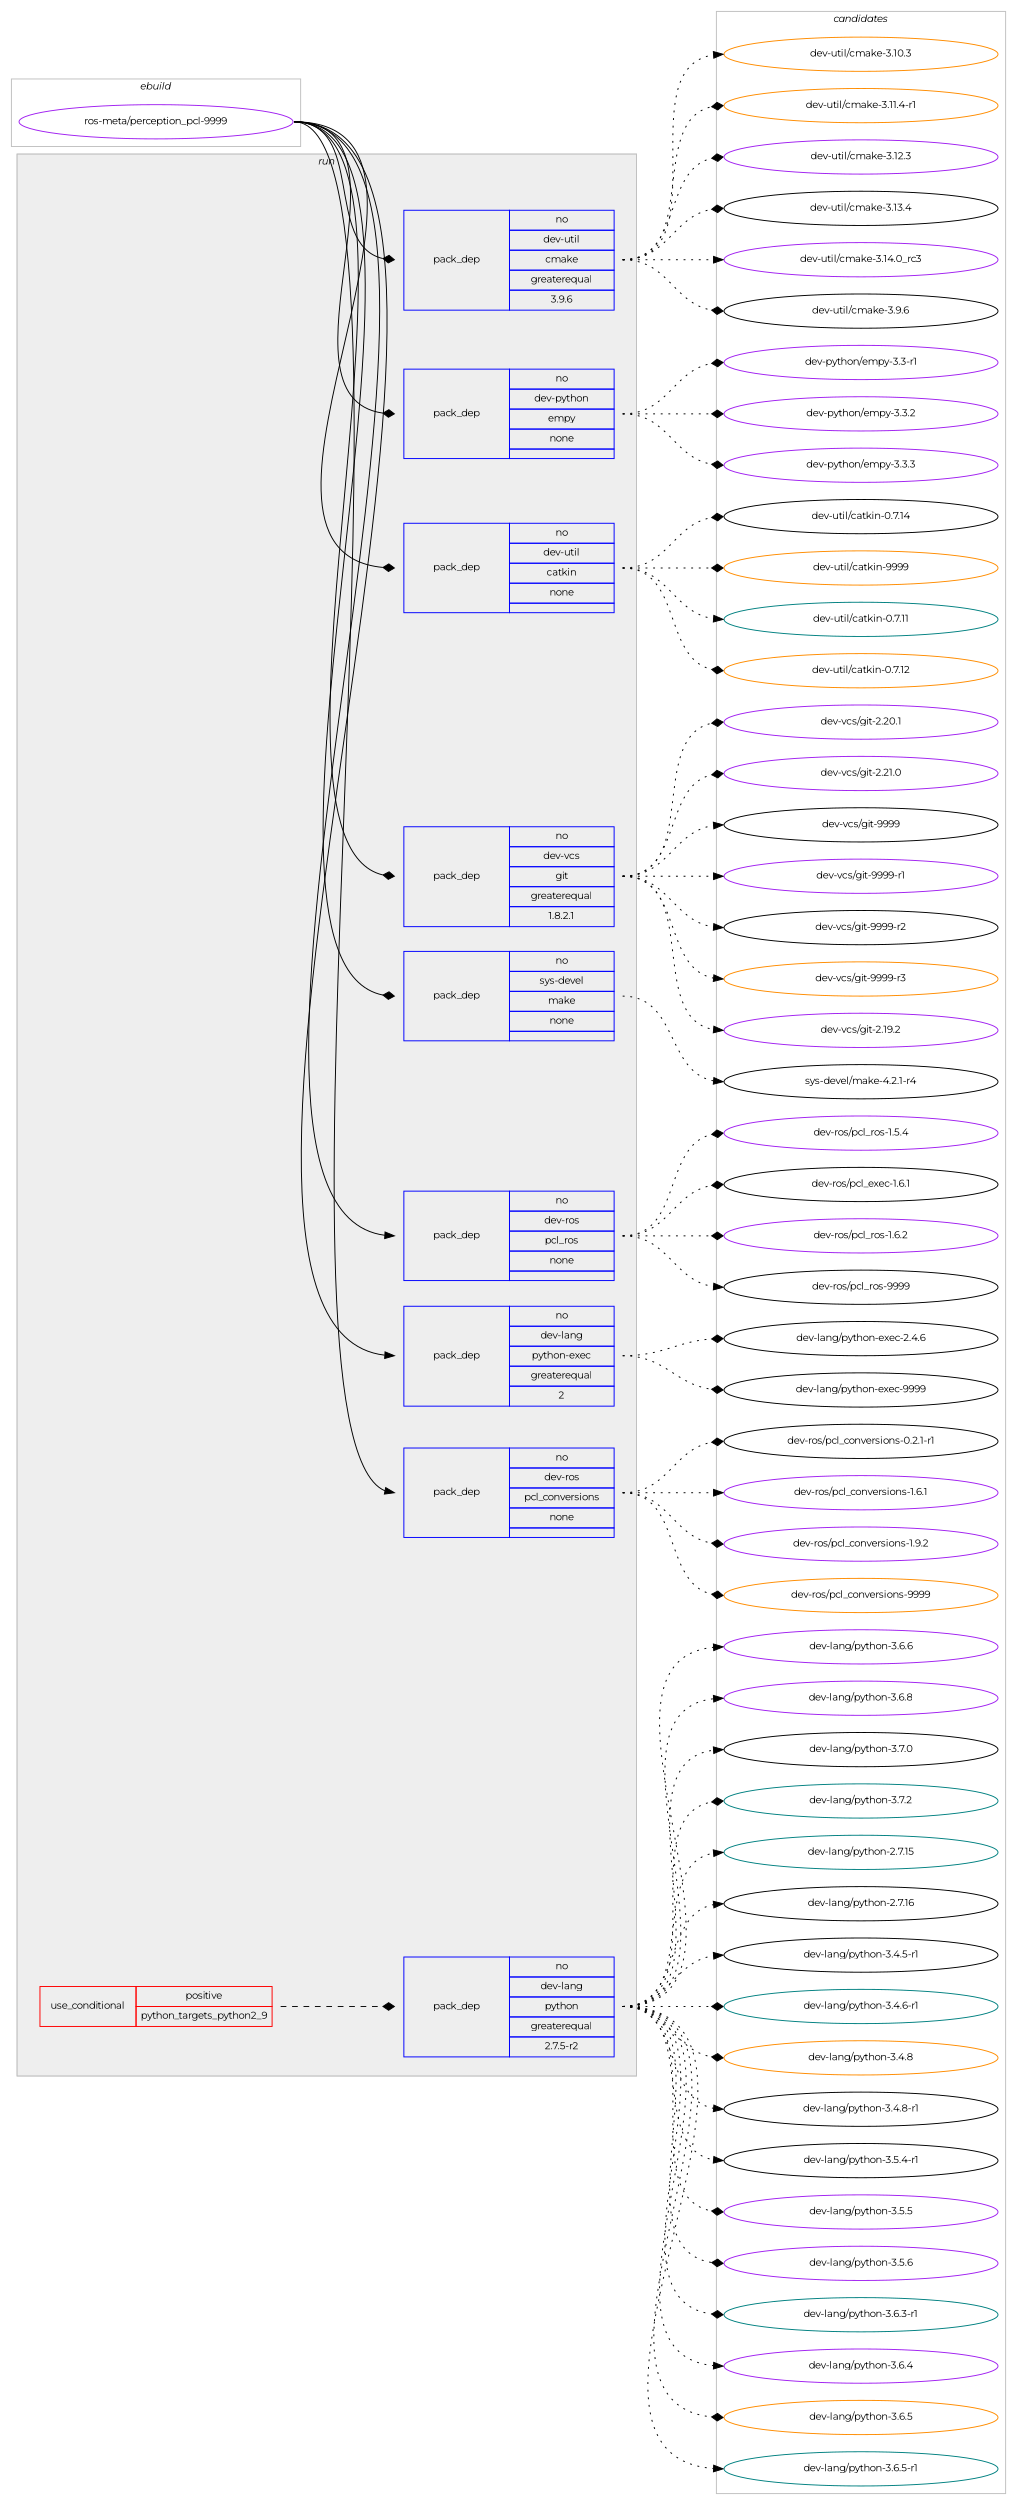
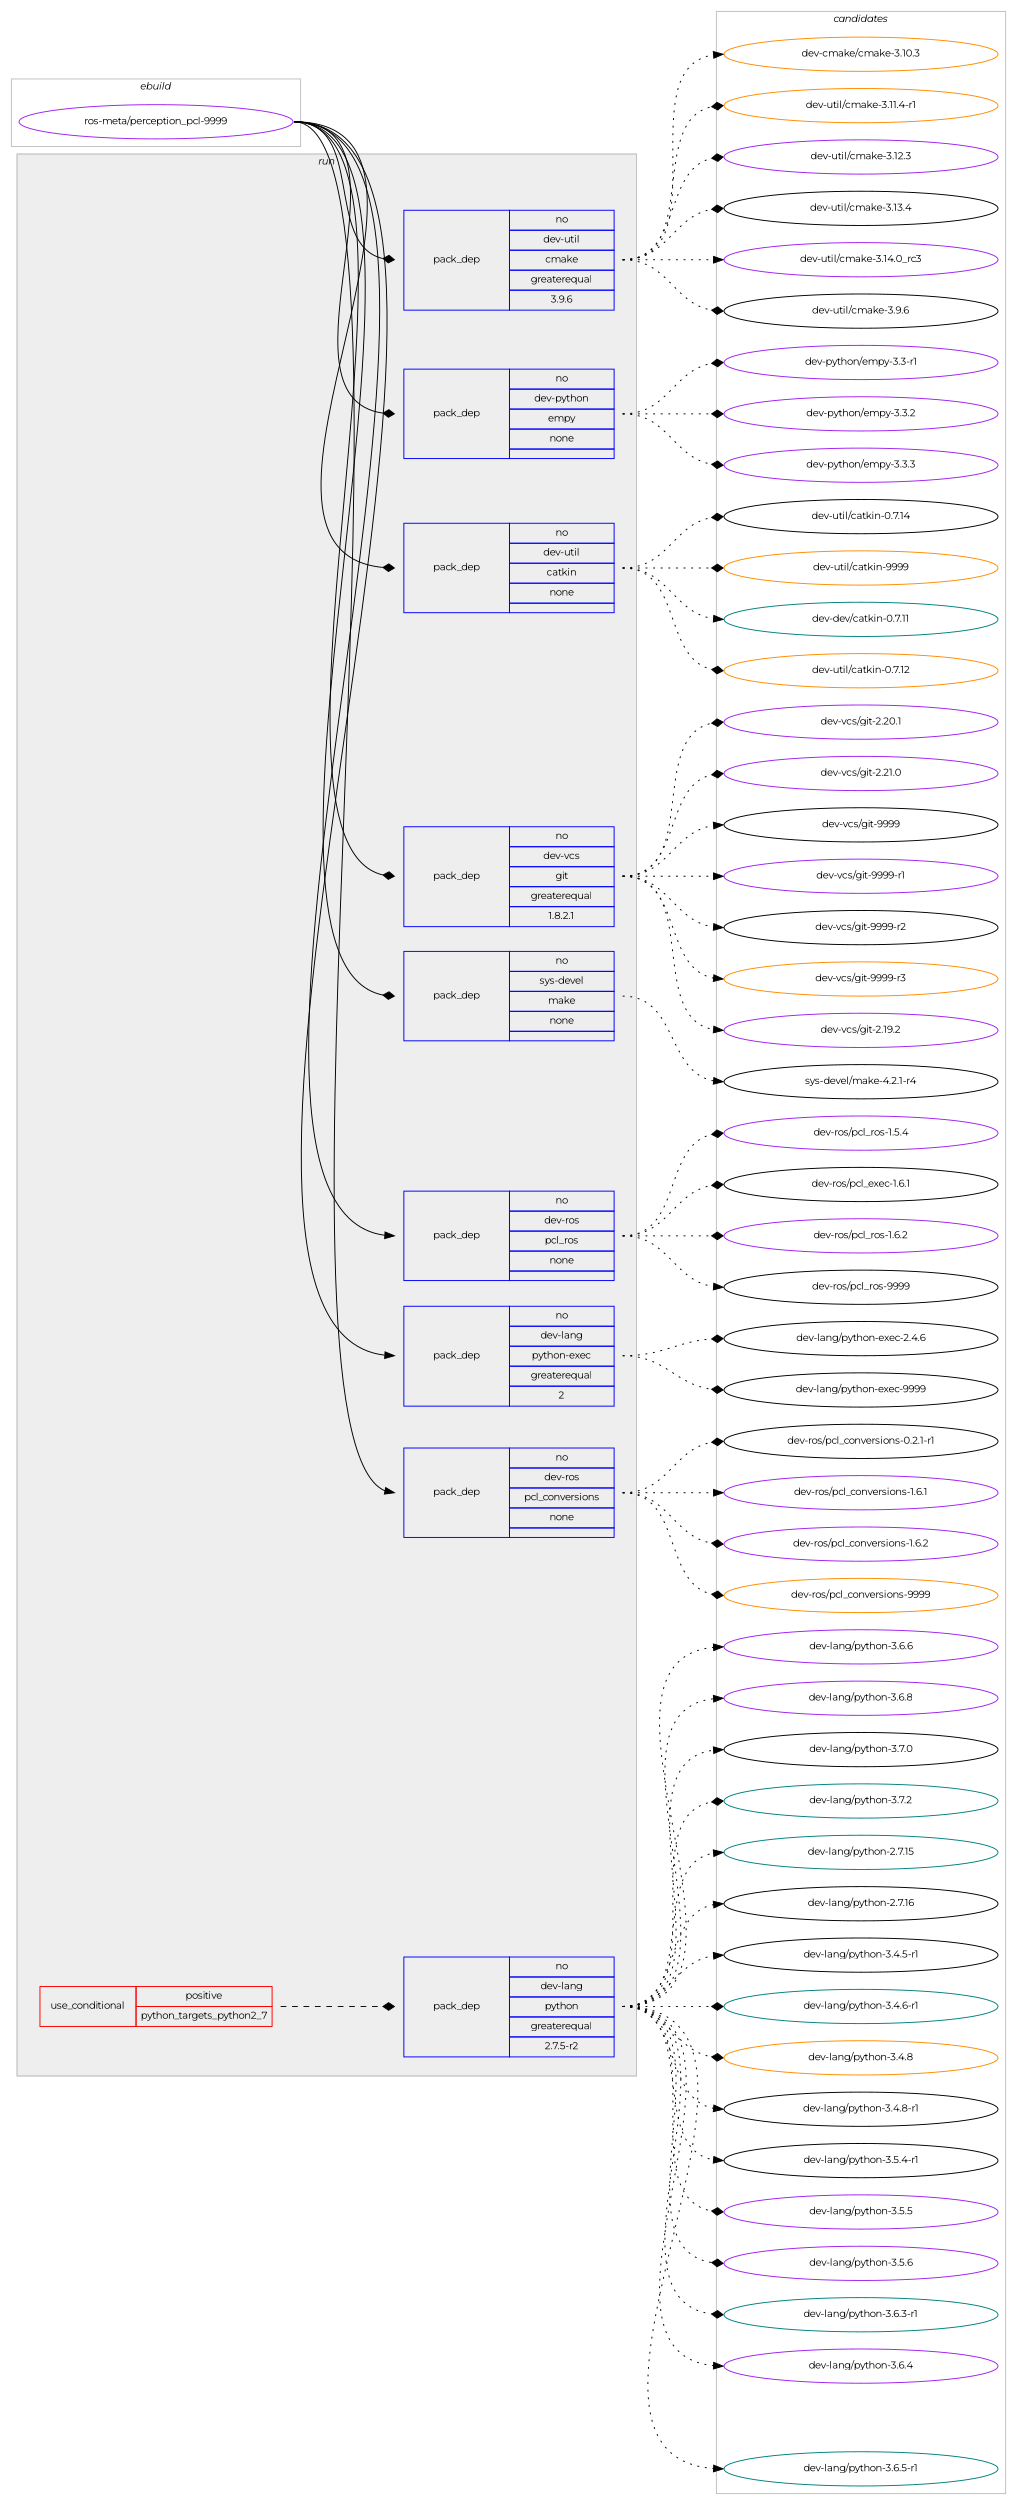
node "dev-util/cmake-3.10.3": label "dev-util/cmake-3.10.3" -> "dev-cmake/cmake-3.10.3"
node "dev-util/catkin-0.7.11": label "dev-util/catkin-0.7.11" -> "dev-dev/catkin-0.7.11"
node "dev-ros/pcl_conversions-1.9.2": label "dev-ros/pcl_conversions-1.9.2" -> "dev-ros/pcl_conversions-1.6.2"
node "use_conditional": text "python_targets_python2_9" -> "python_targets_python2_7"
node "dev-lang/python-3.6.5": removed
